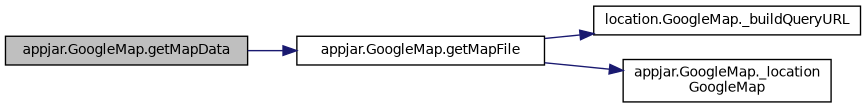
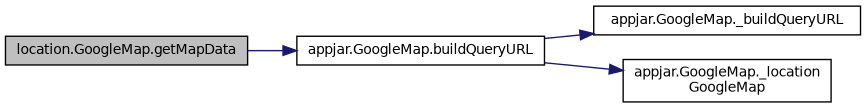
node "location.GoogleMap._buildQueryURL": label "location.GoogleMap._buildQueryURL" -> "appjar.GoogleMap._buildQueryURL"
node "appjar.GoogleMap.getMapData": label "appjar.GoogleMap.getMapData" -> "location.GoogleMap.getMapData"
node "appjar.GoogleMap.getMapFile": label "appjar.GoogleMap.getMapFile" -> "appjar.GoogleMap.buildQueryURL"
